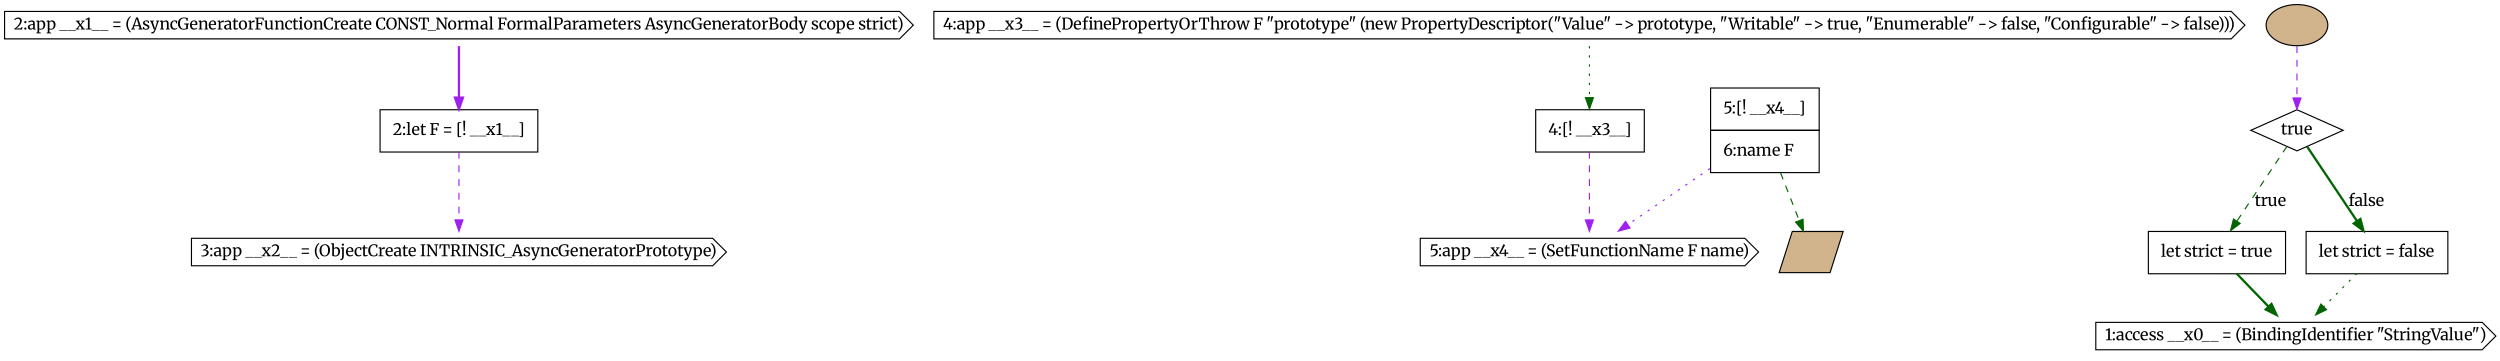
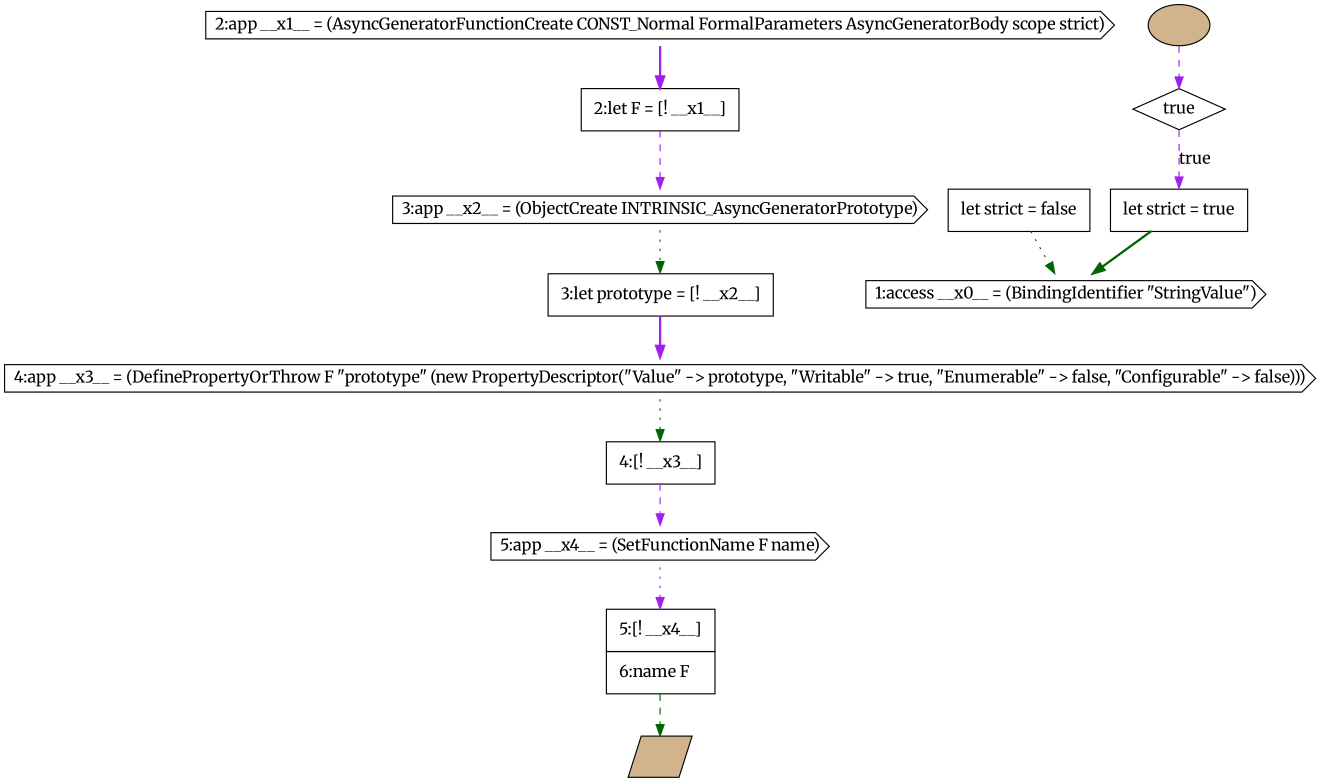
edge "true" -> "let strict = true": color darkgreen -> purple
edge "true" -> "let strict = false": removed, label "false"
edge "5:[! __x4__]" -> "5:app __x4__ = (SetFunctionName F name)": reversed
node "3:let prototype = [! __x2__]": added
